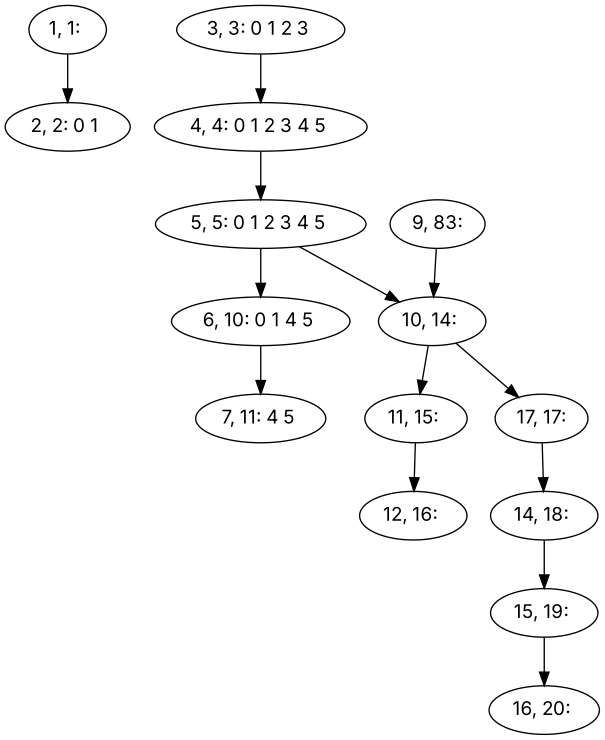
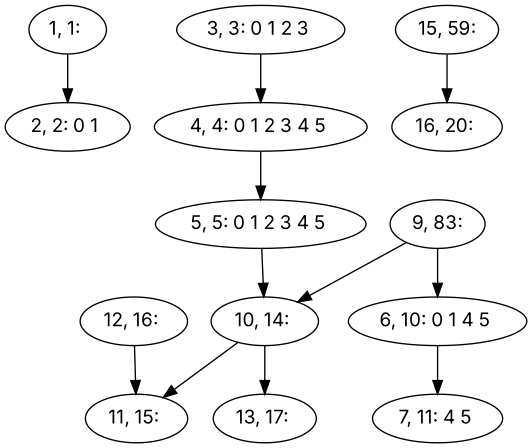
edge "5, 5: 0 1 2 3 4 5" -> "6, 10: 0 1 4 5": now "9, 83:" -> "6, 10: 0 1 4 5"
node "17, 17:": label "17, 17:" -> "13, 17:"
edge "11, 15:" -> "12, 16:": reversed
node "14, 18:": removed
node "15, 19:": label "15, 19:" -> "15, 59:"
